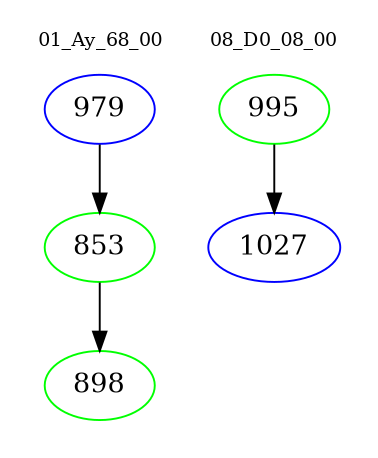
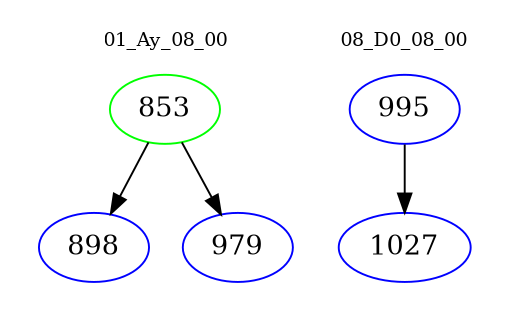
cluster "01_Ay_68_00": label "01_Ay_68_00" -> "01_Ay_08_00"
node "995": color green -> blue
edge "979" -> "853": reversed
node "898": color green -> blue
